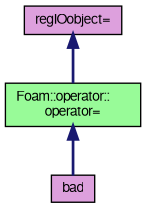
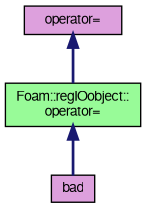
node "regIOobject=": label "regIOobject=" -> "operator="
node "Foam::operator:: operator=": label "Foam::operator:: operator=" -> "Foam::regIOobject:: operator="
